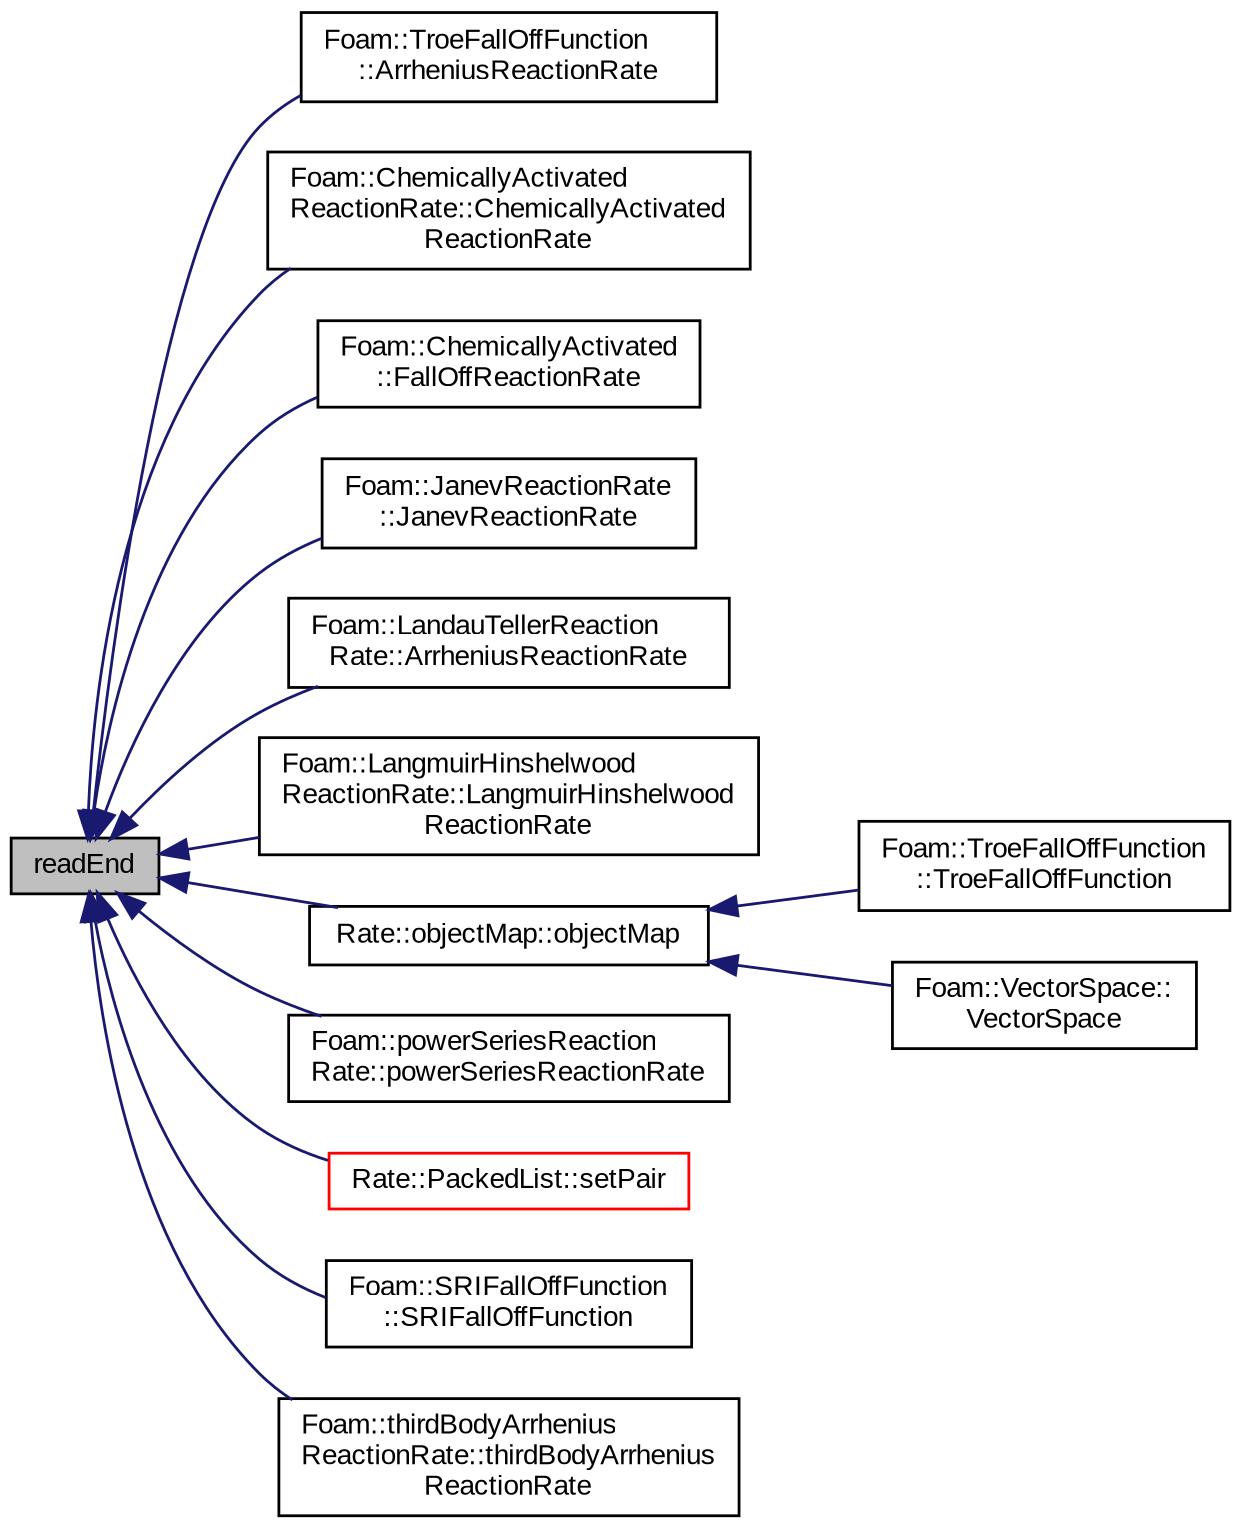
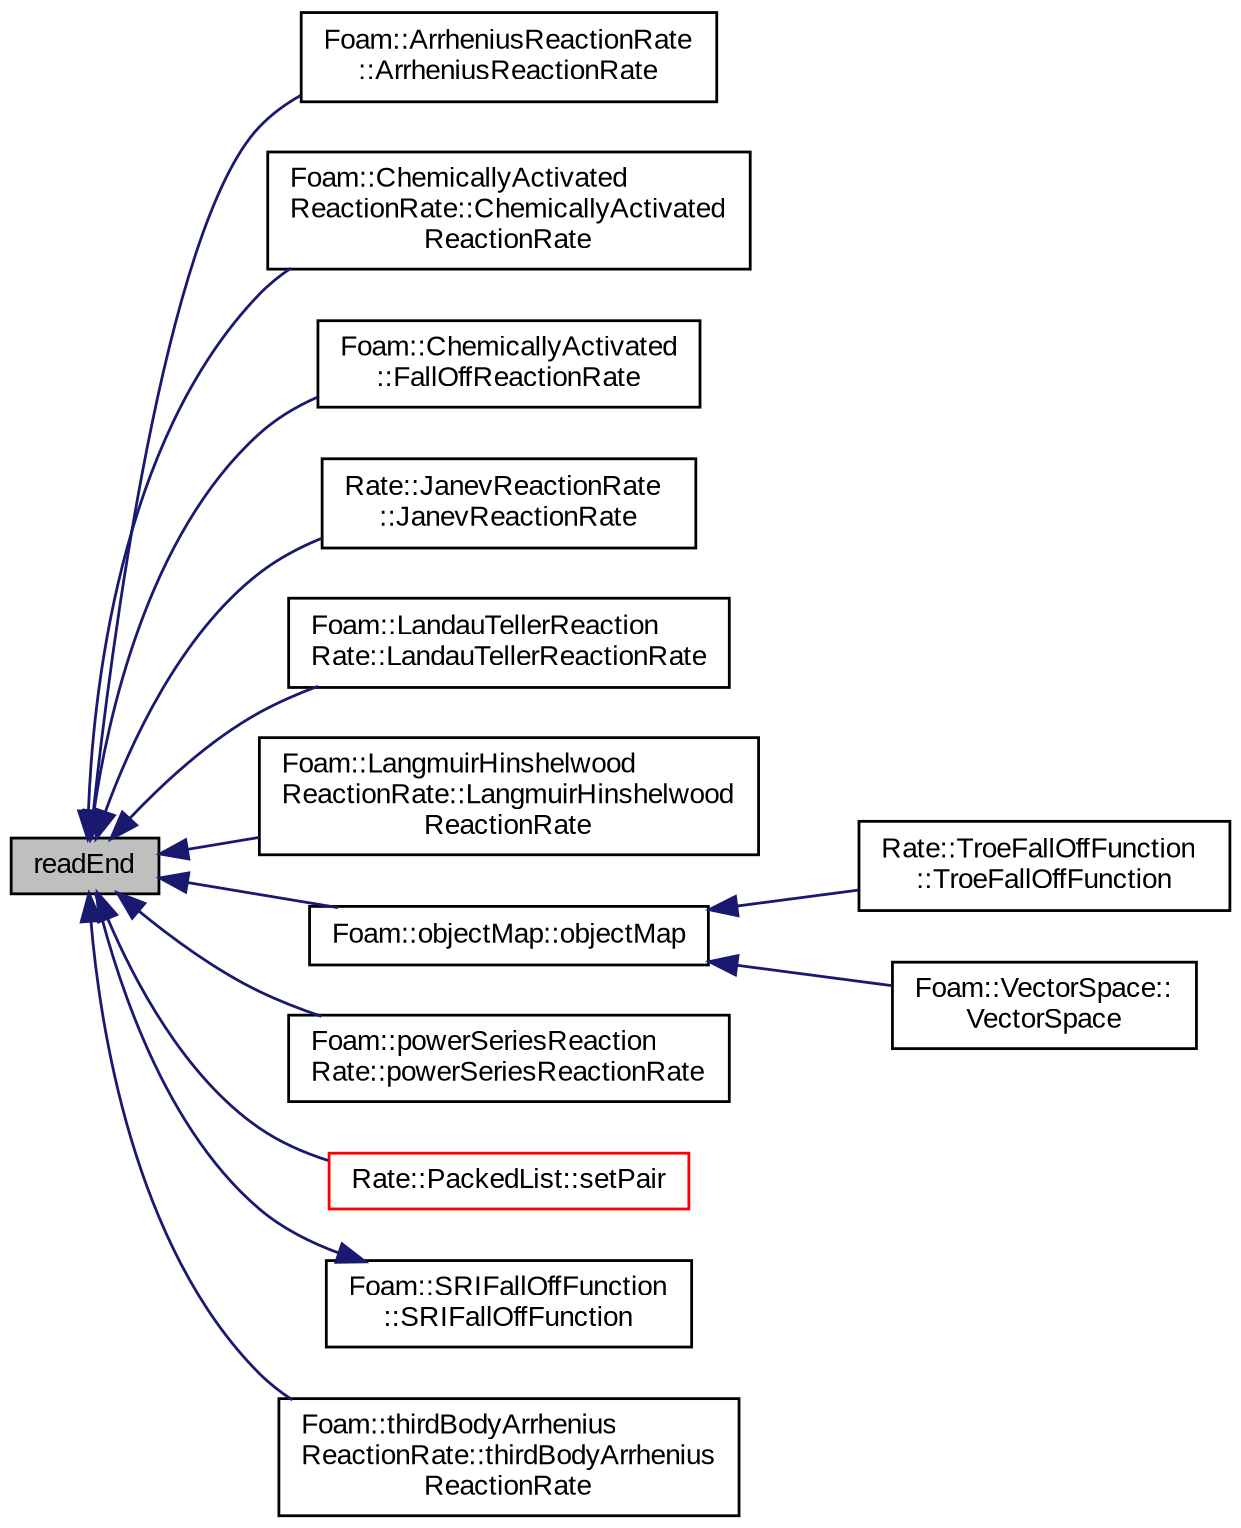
node "Foam::TroeFallOffFunction ::ArrheniusReactionRate": label "Foam::TroeFallOffFunction ::ArrheniusReactionRate" -> "Foam::ArrheniusReactionRate ::ArrheniusReactionRate"
node "Foam::JanevReactionRate ::JanevReactionRate": label "Foam::JanevReactionRate ::JanevReactionRate" -> "Rate::JanevReactionRate ::JanevReactionRate"
node "Foam::LandauTellerReaction Rate::ArrheniusReactionRate": label "Foam::LandauTellerReaction Rate::ArrheniusReactionRate" -> "Foam::LandauTellerReaction Rate::LandauTellerReactionRate"
node "Foam::TroeFallOffFunction ::TroeFallOffFunction": label "Foam::TroeFallOffFunction ::TroeFallOffFunction" -> "Rate::TroeFallOffFunction ::TroeFallOffFunction"
node "Rate::objectMap::objectMap": label "Rate::objectMap::objectMap" -> "Foam::objectMap::objectMap"
edge "Foam::SRIFallOffFunction ::SRIFallOffFunction" -> "readEnd": reversed
